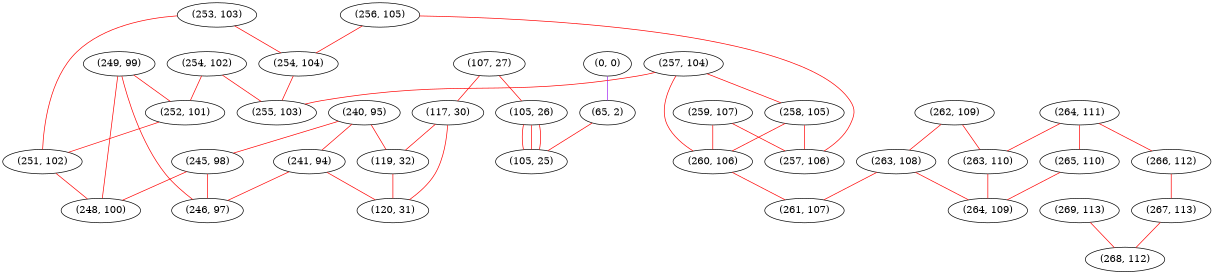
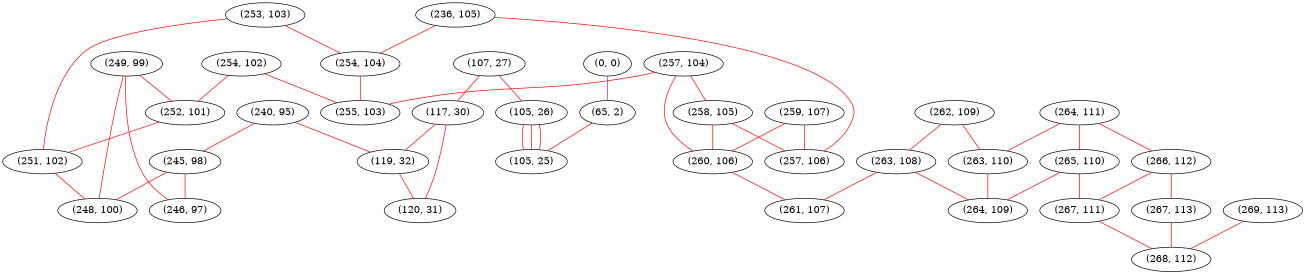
node "(256, 105)": label "(256, 105)" -> "(236, 105)"
node "(241, 94)": removed
node "(267, 111)": added
